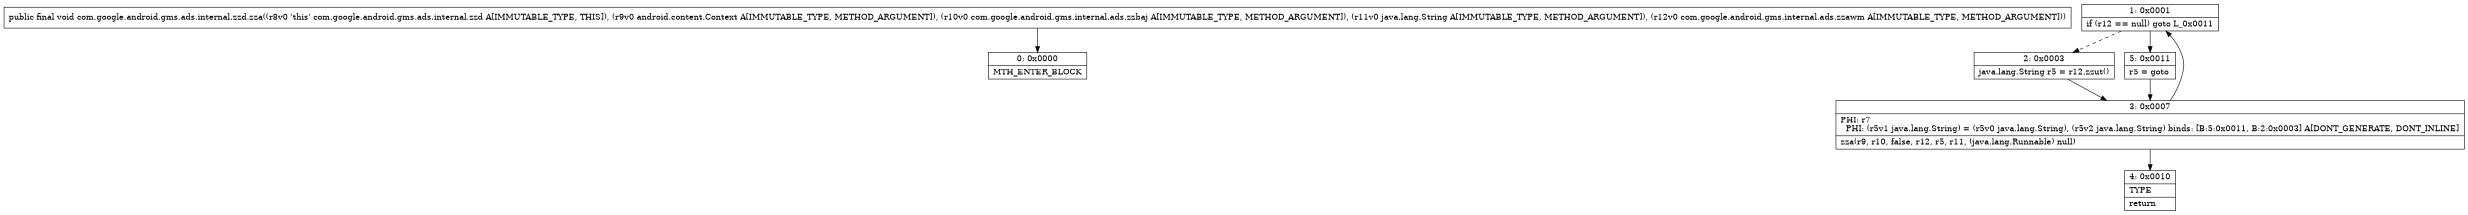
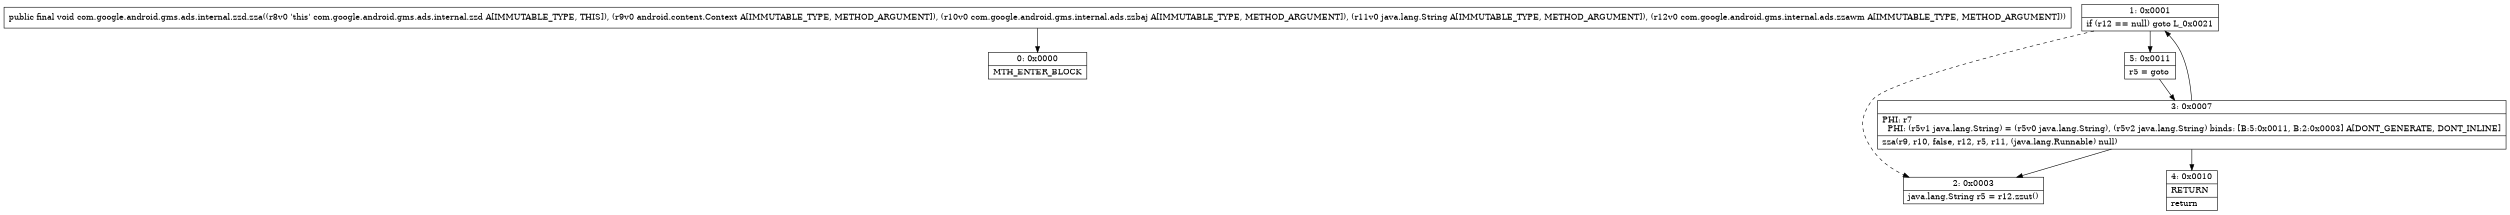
node "1: 0x0001": text "if (r12 == null) goto L_0x0011" -> "if (r12 == null) goto L_0x0021"
edge "2: 0x0003" -> "3: 0x0007": reversed
node "4: 0x0010": text "TYPE" -> "RETURN"
